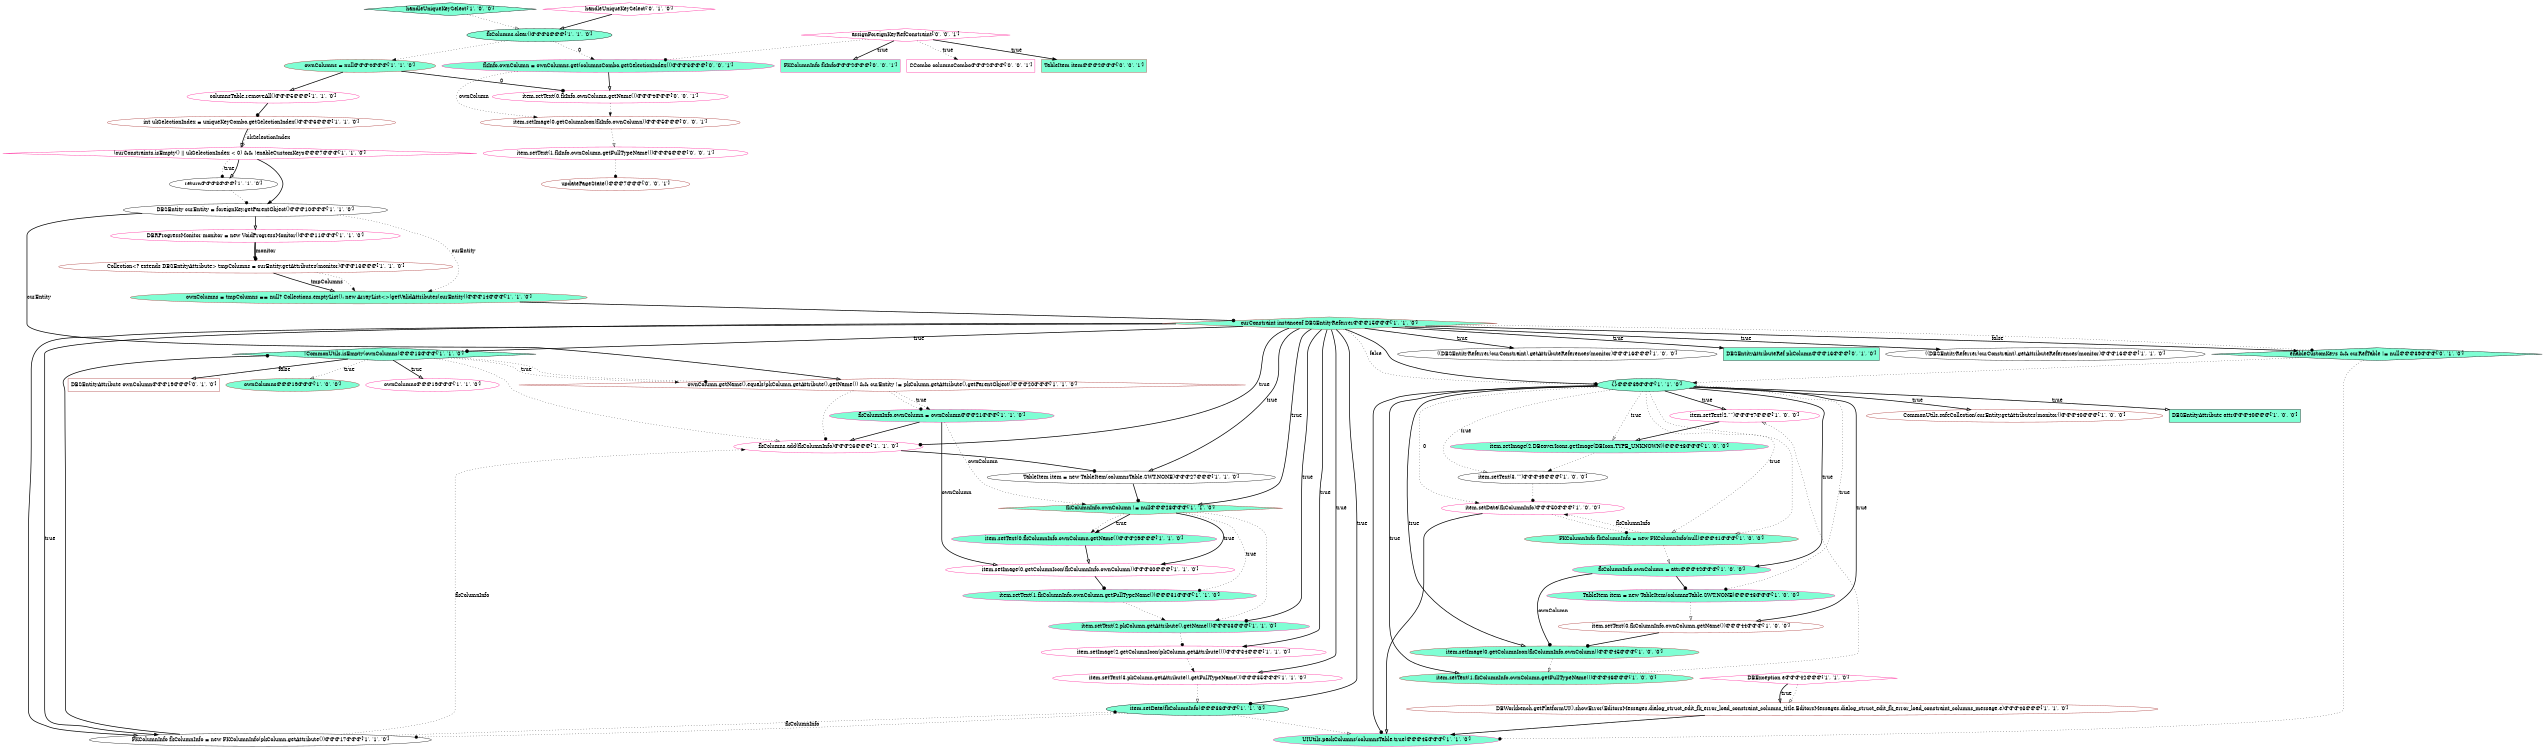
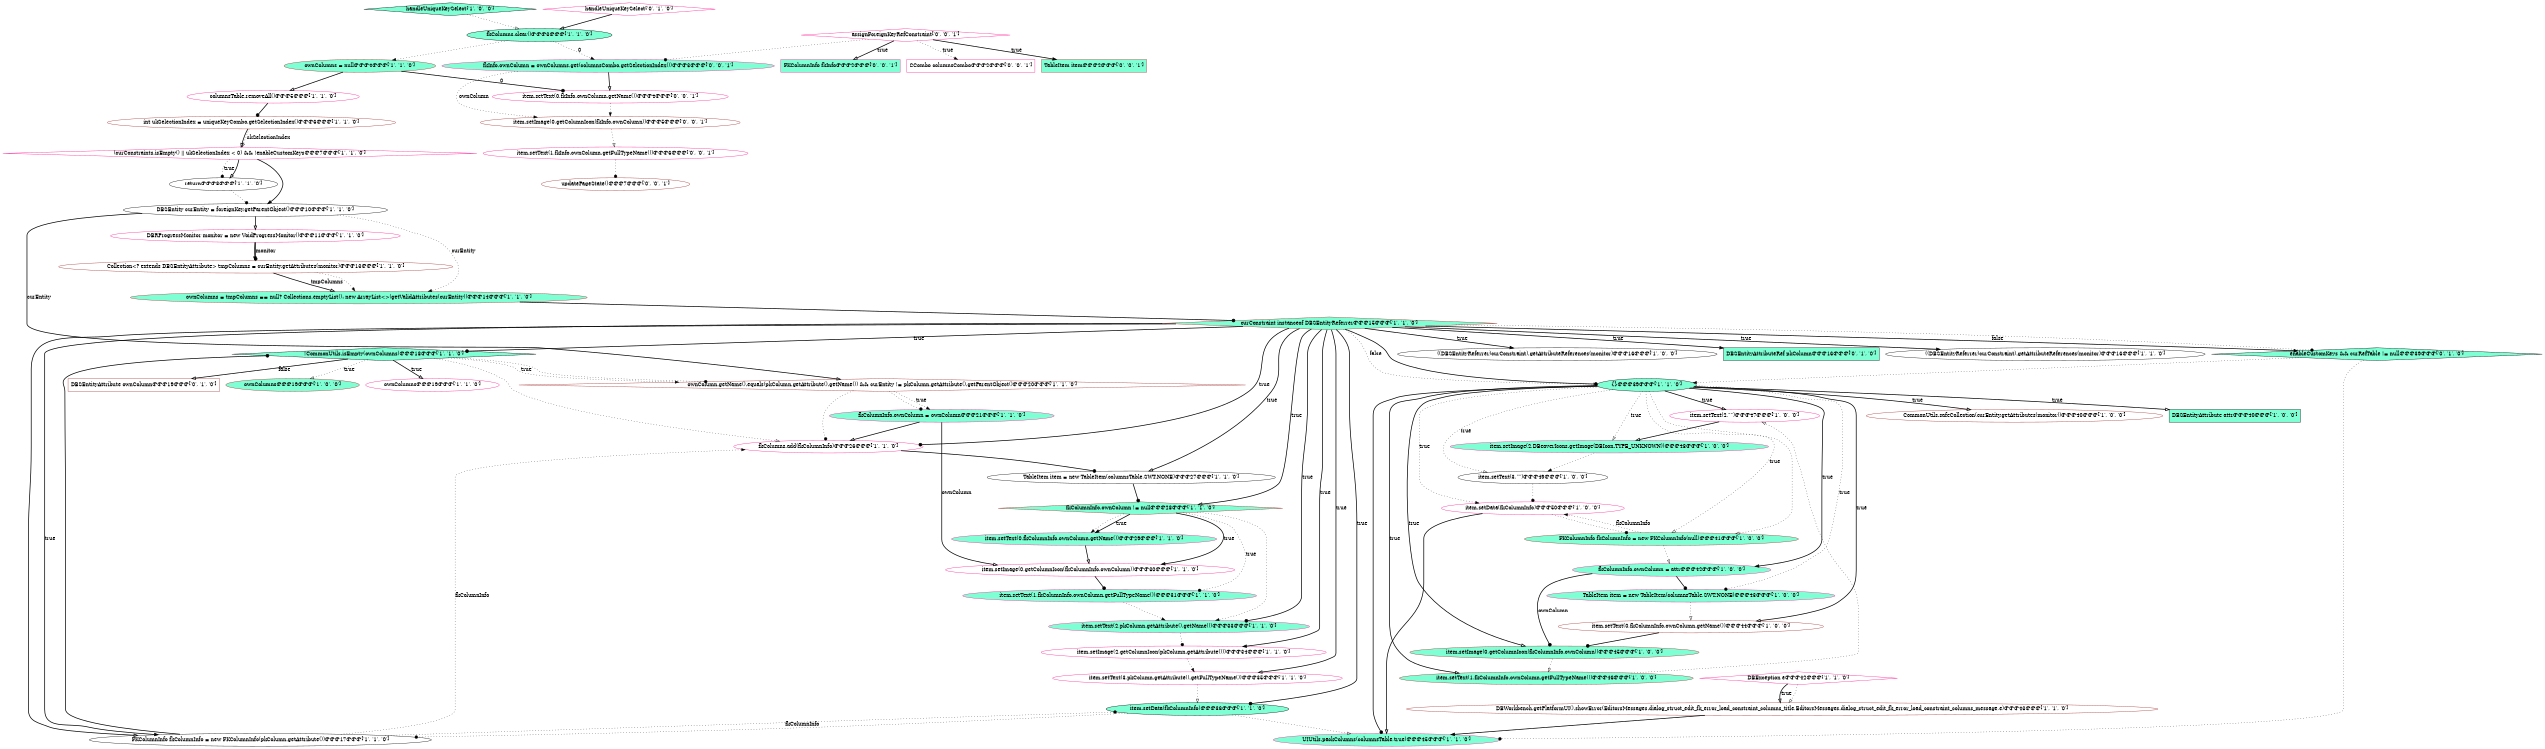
edge "{}@@@39@@@['1', '1', '0']" -> "item.setData(fkColumnInfo)@@@50@@@['1', '0', '0']": label "0" -> "true"
edge "fkColumnInfo.ownColumn = ownColumn@@@21@@@['1', '1', '0']" -> "fkColumnInfo.ownColumn != null@@@28@@@['1', '1', '0']": removed, label "ownColumn"
